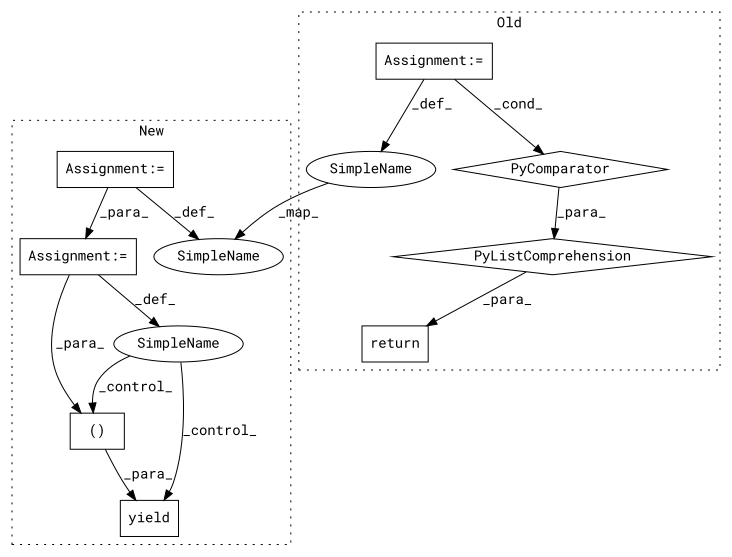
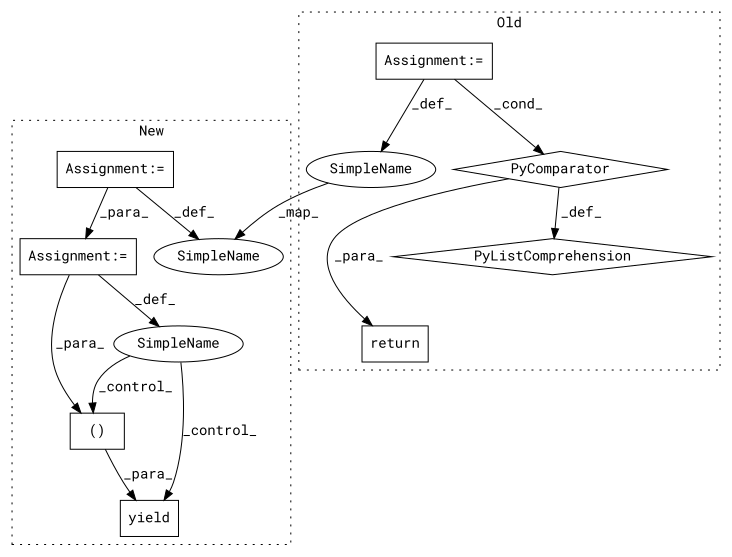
edge "PyComparator" -> "PyListComprehension": label "_para_" -> "_def_"
edge "PyListComprehension" -> "return": now "PyComparator" -> "return"
